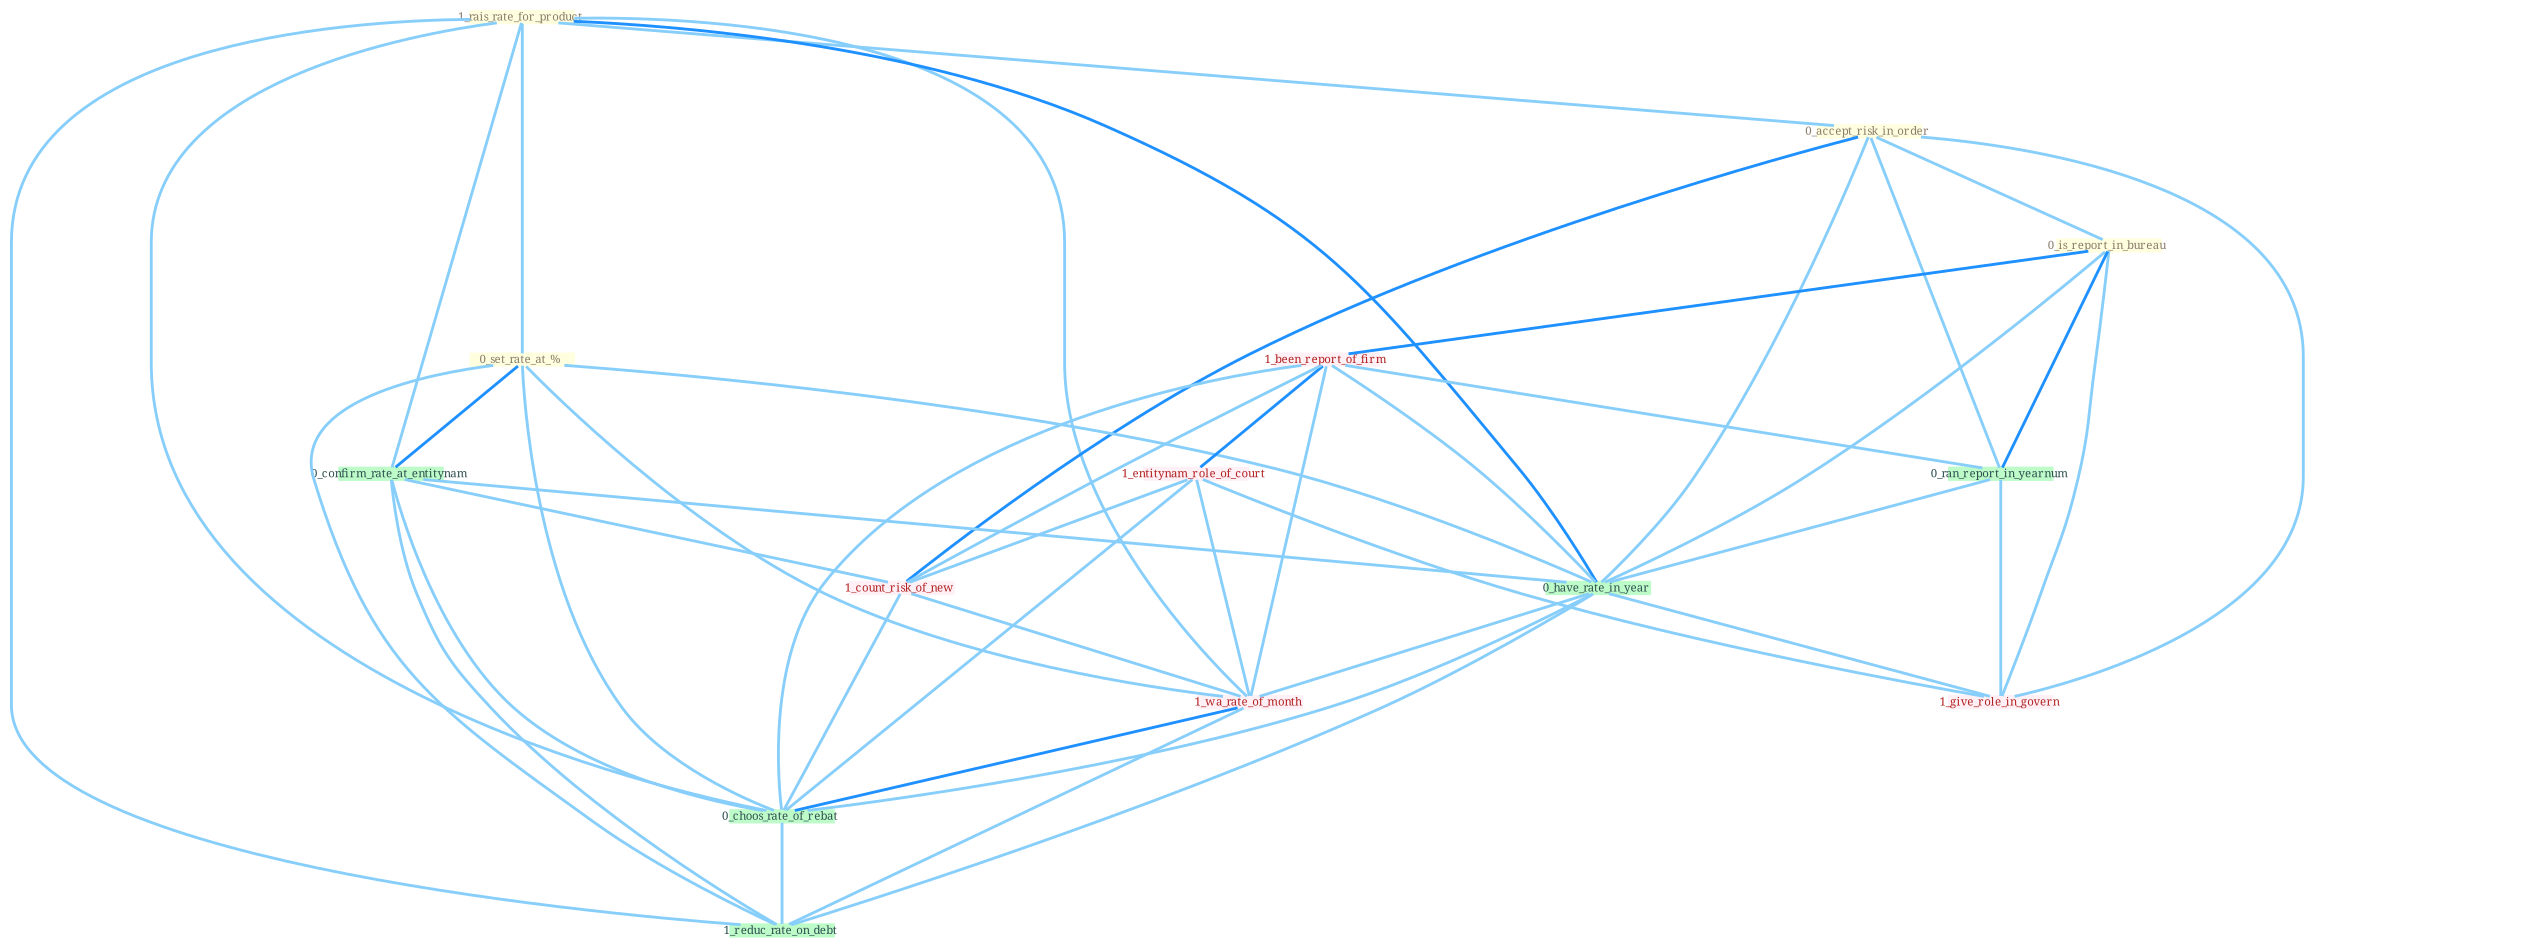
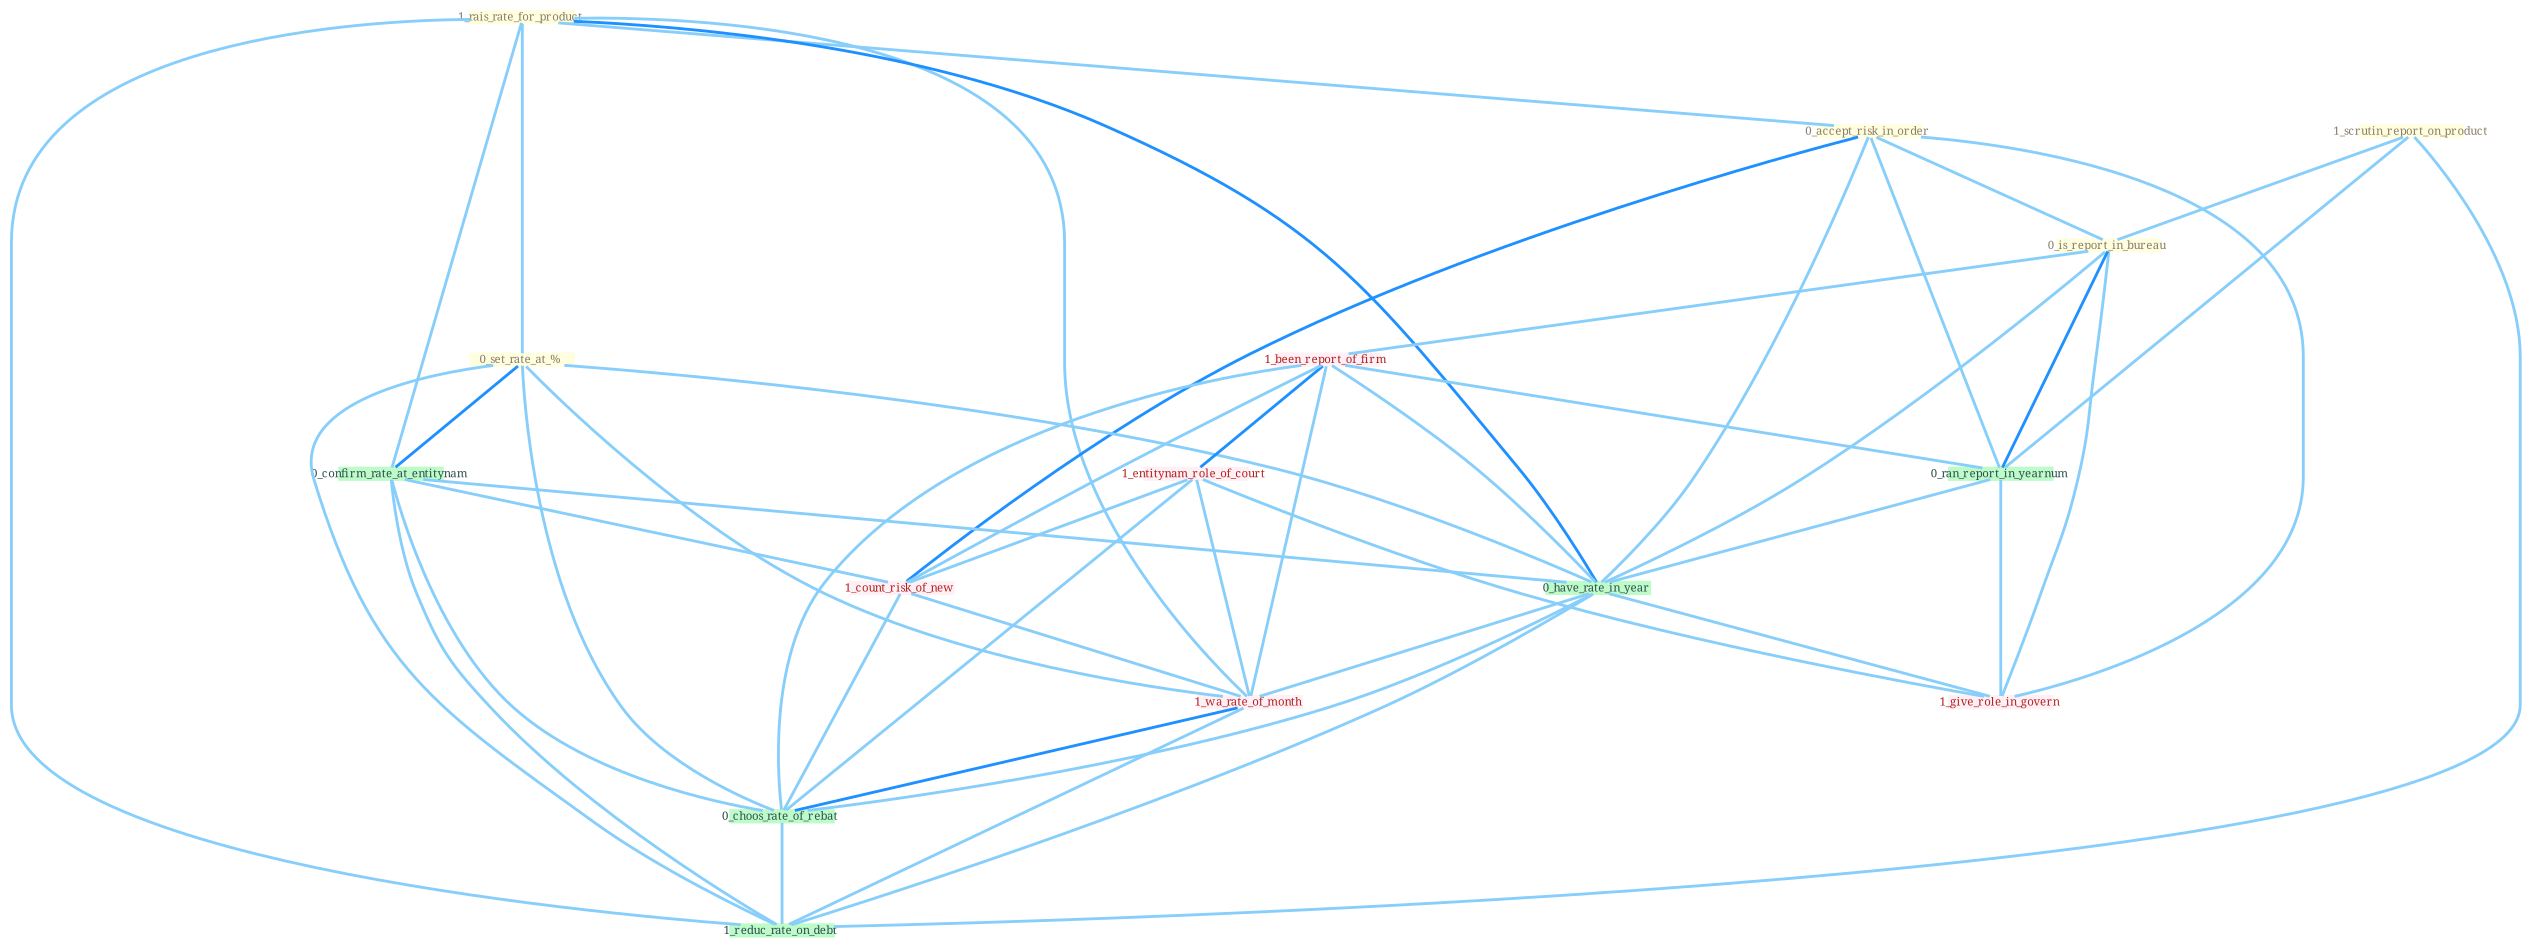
node "1_scrutin_report_on_product": added
edge "0_is_report_in_bureau" -- "1_been_report_of_firm": color #1e90ff -> #87cefa
edge "1_rais_rate_for_product" -- "0_choos_rate_of_rebat": removed
